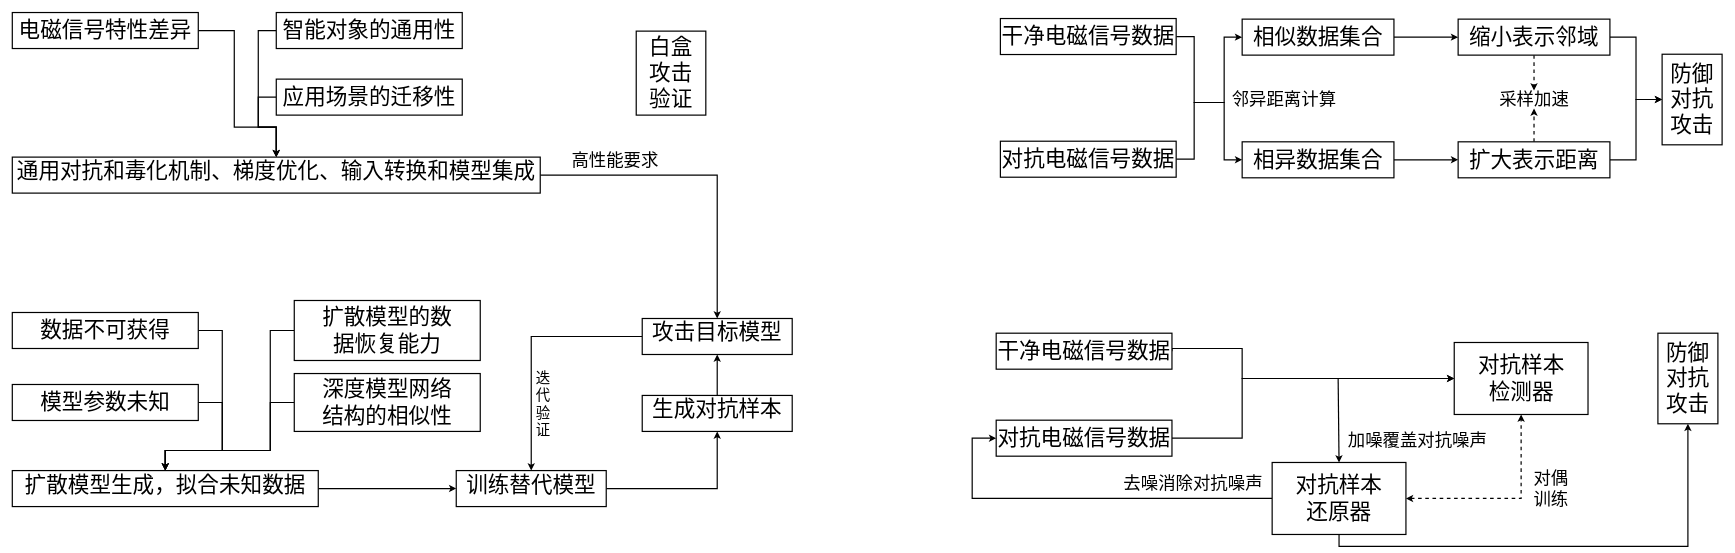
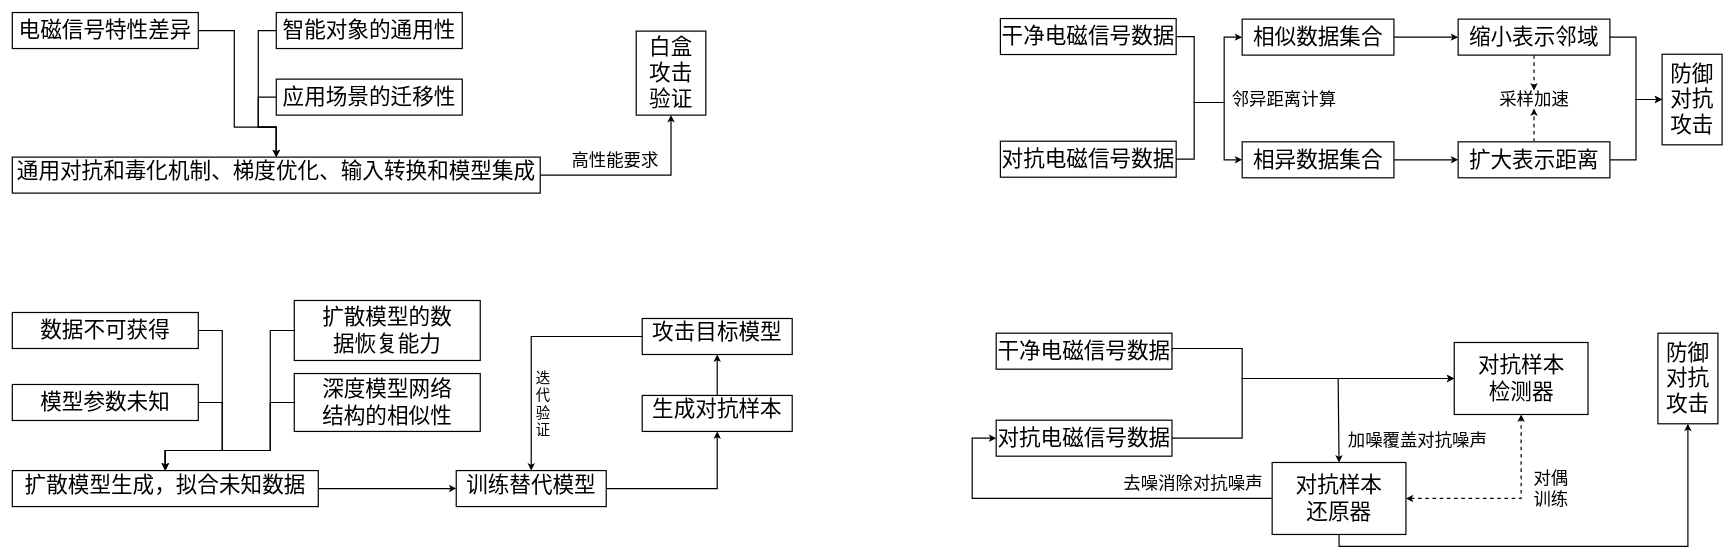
edge "通用对抗和毒化机制、梯度优化、输入转换和模型集成" -> "攻击目标模型": now "通用对抗和毒化机制、梯度优化、输入转换和模型集成" -> "白盒 攻击 验证"
